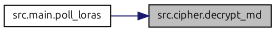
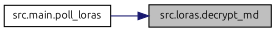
node "src.cipher.decrypt_md": label "src.cipher.decrypt_md" -> "src.loras.decrypt_md"
